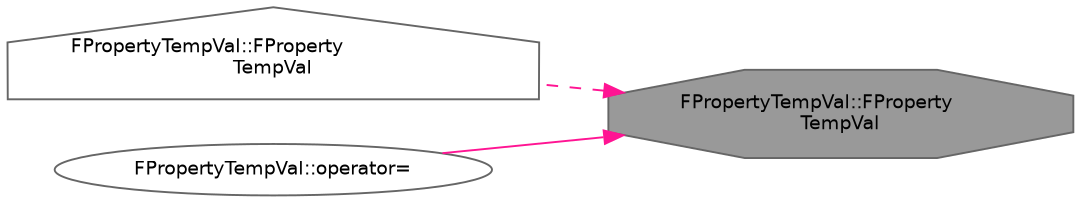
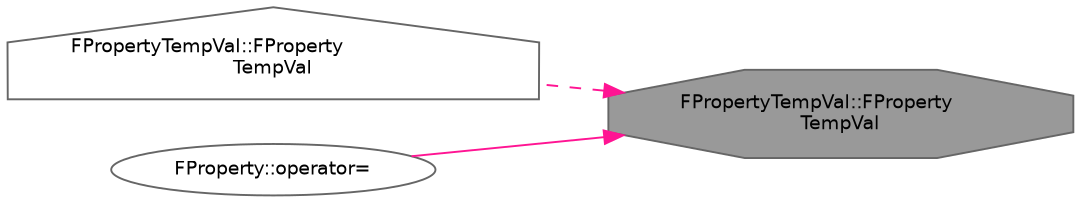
node "FPropertyTempVal::operator=": label "FPropertyTempVal::operator=" -> "FProperty::operator="
